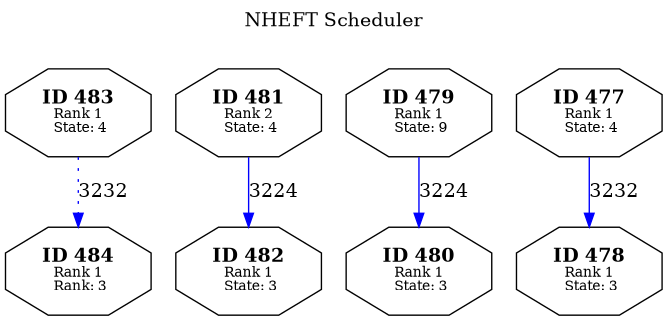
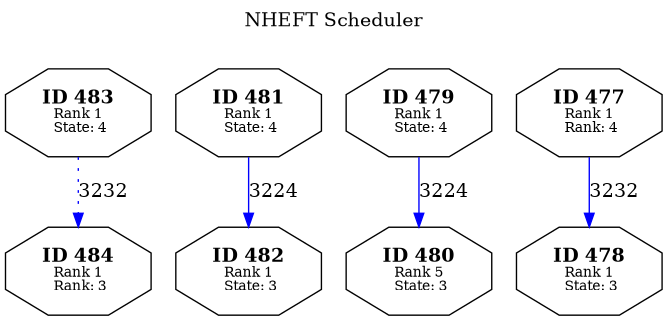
node "ID 481": text "Rank 2" -> "Rank 1"
node "ID 479": text "State: 9" -> "State: 4"
node "ID 477": text "State: 4" -> "Rank: 4"
node "ID 480": text "Rank 1" -> "Rank 5"
